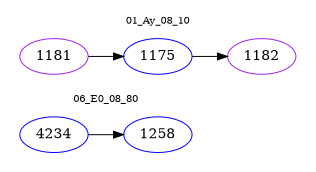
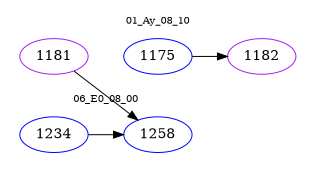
edge "1181" -> "1175": now "1181" -> "1258"
cluster "06_E0_08_80": label "06_E0_08_80" -> "06_E0_08_00"
node "4234": label "4234" -> "1234"
